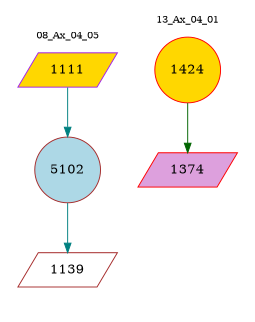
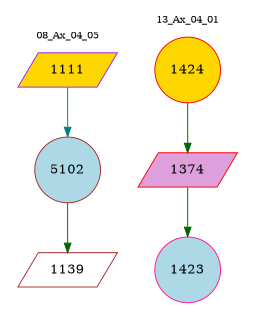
edge "5102" -> "1139": color teal -> darkgreen
node "1423": added
